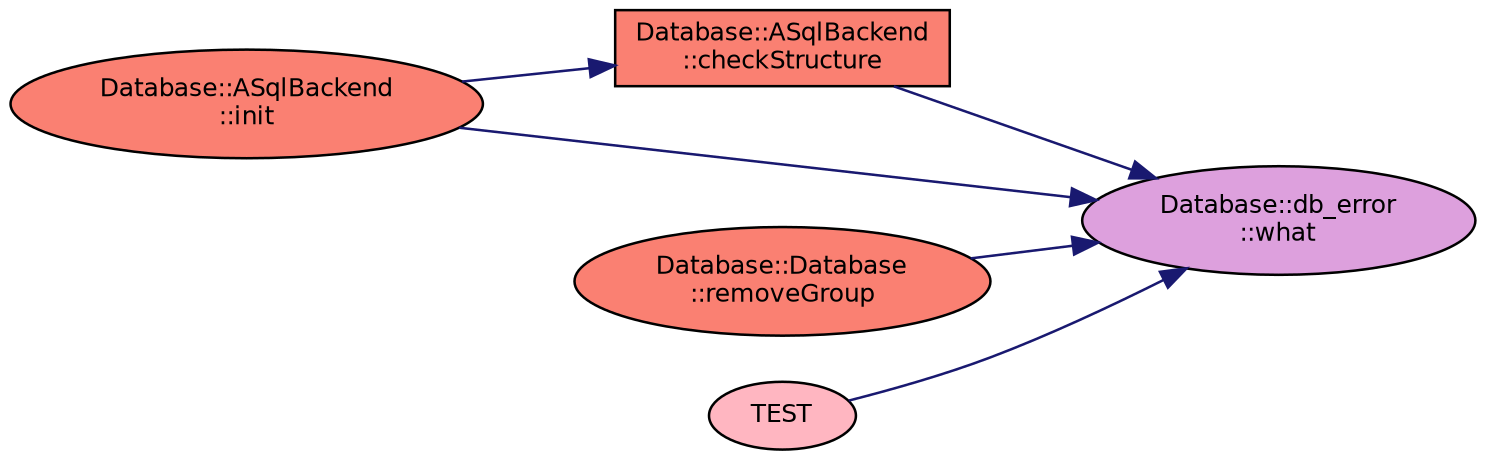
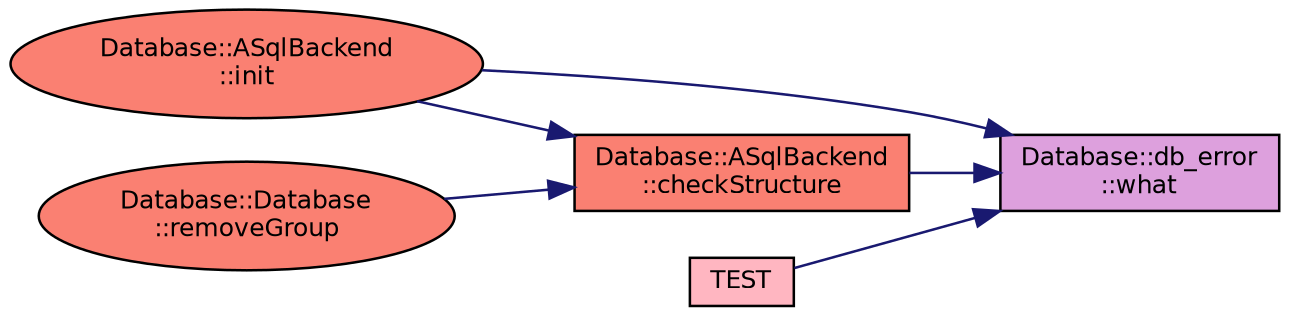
node "Database::db_error ::what": shape ellipse -> box
edge "Database::Database ::removeGroup" -> "Database::db_error ::what": now "Database::Database ::removeGroup" -> "Database::ASqlBackend ::checkStructure"
node "TEST": shape ellipse -> box
